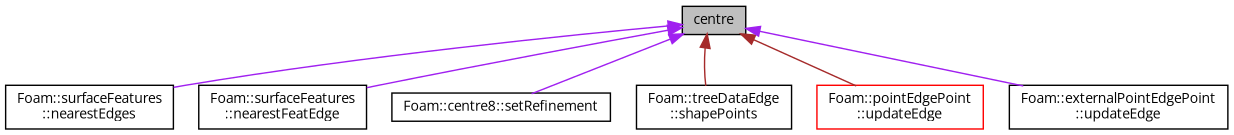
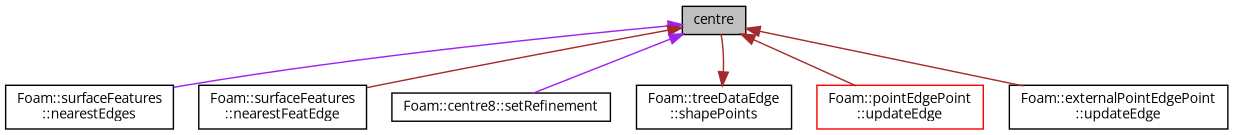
edge "Foam::surfaceFeatures ::nearestFeatEdge" -> "centre": color purple -> brown
edge "Foam::externalPointEdgePoint ::updateEdge" -> "centre": color purple -> brown
edge "Foam::treeDataEdge ::shapePoints" -> "centre": reversed
